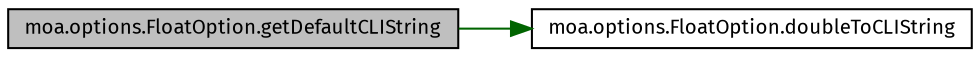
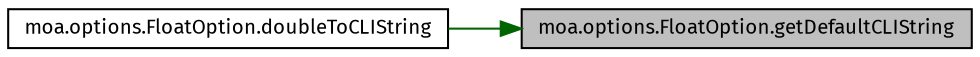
edge "moa.options.FloatOption.getDefaultCLIString" -> "moa.options.FloatOption.doubleToCLIString": reversed
